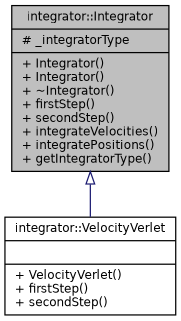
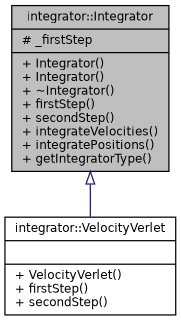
node "integrator::Integrator": text "# _integratorType" -> "# _firstStep"
